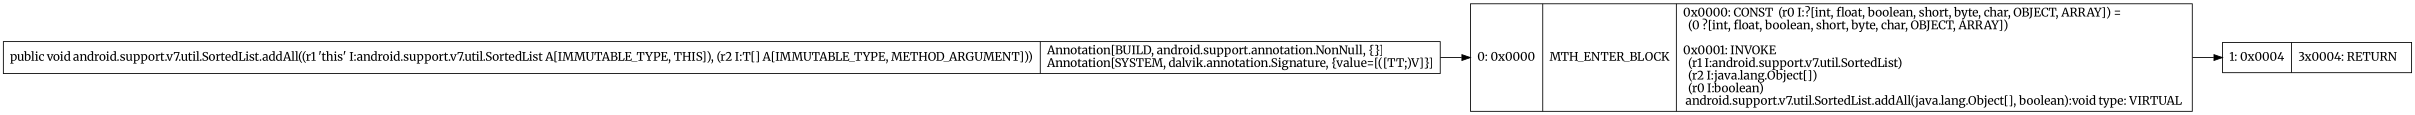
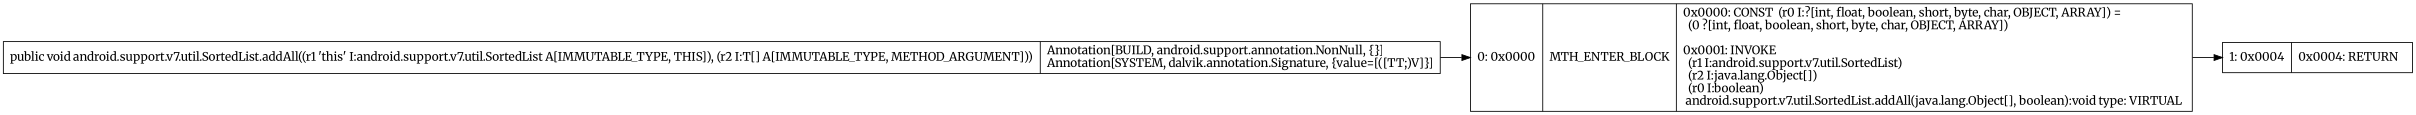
node "1: 0x0004": text "3x0004: RETURN" -> "0x0004: RETURN"
